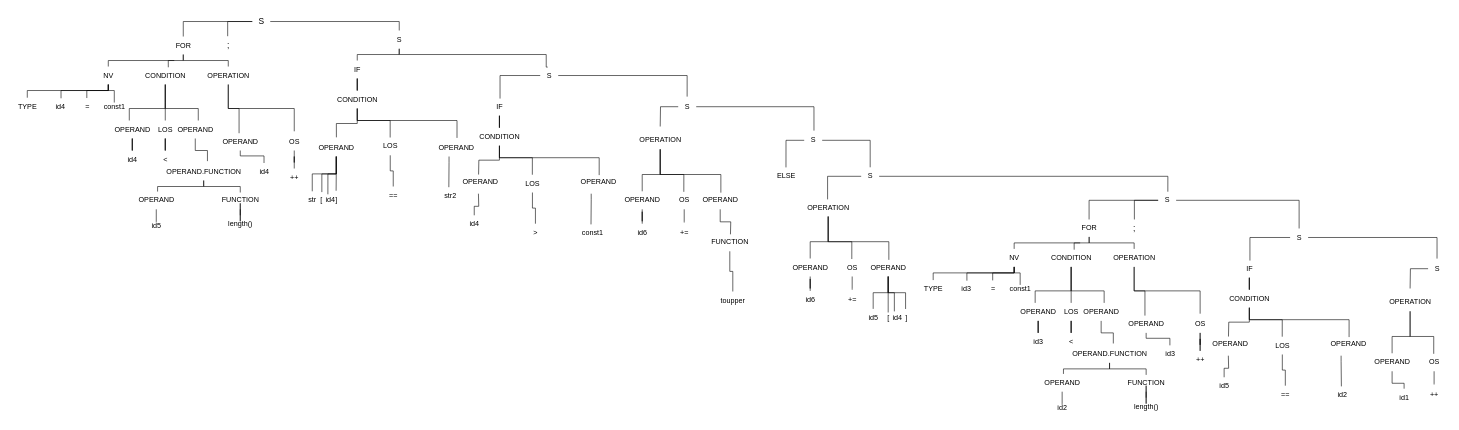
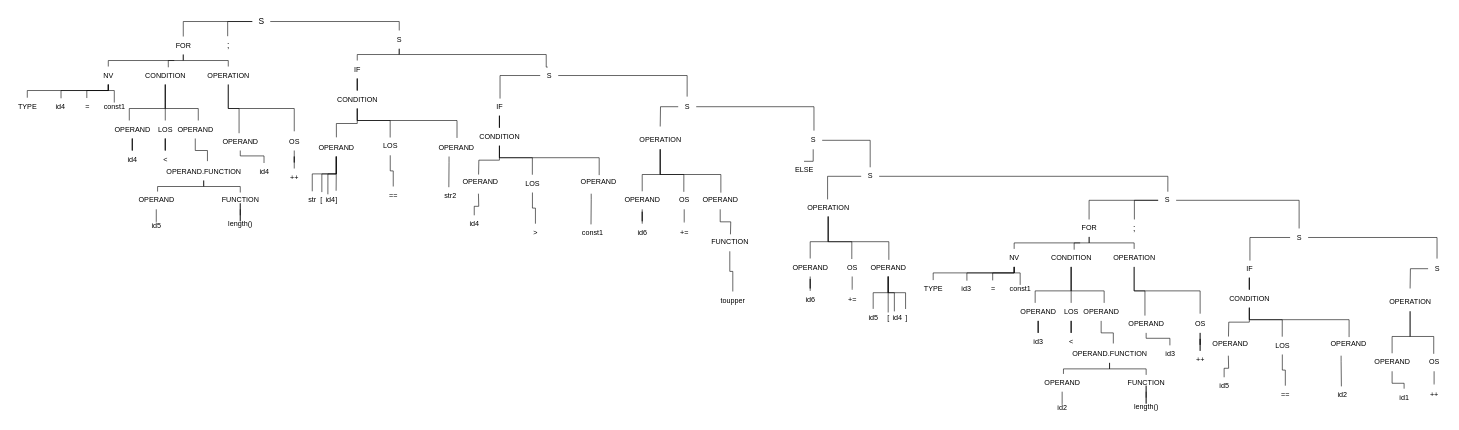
node "ELSE": moved (786, 176) -> (804, 170)
